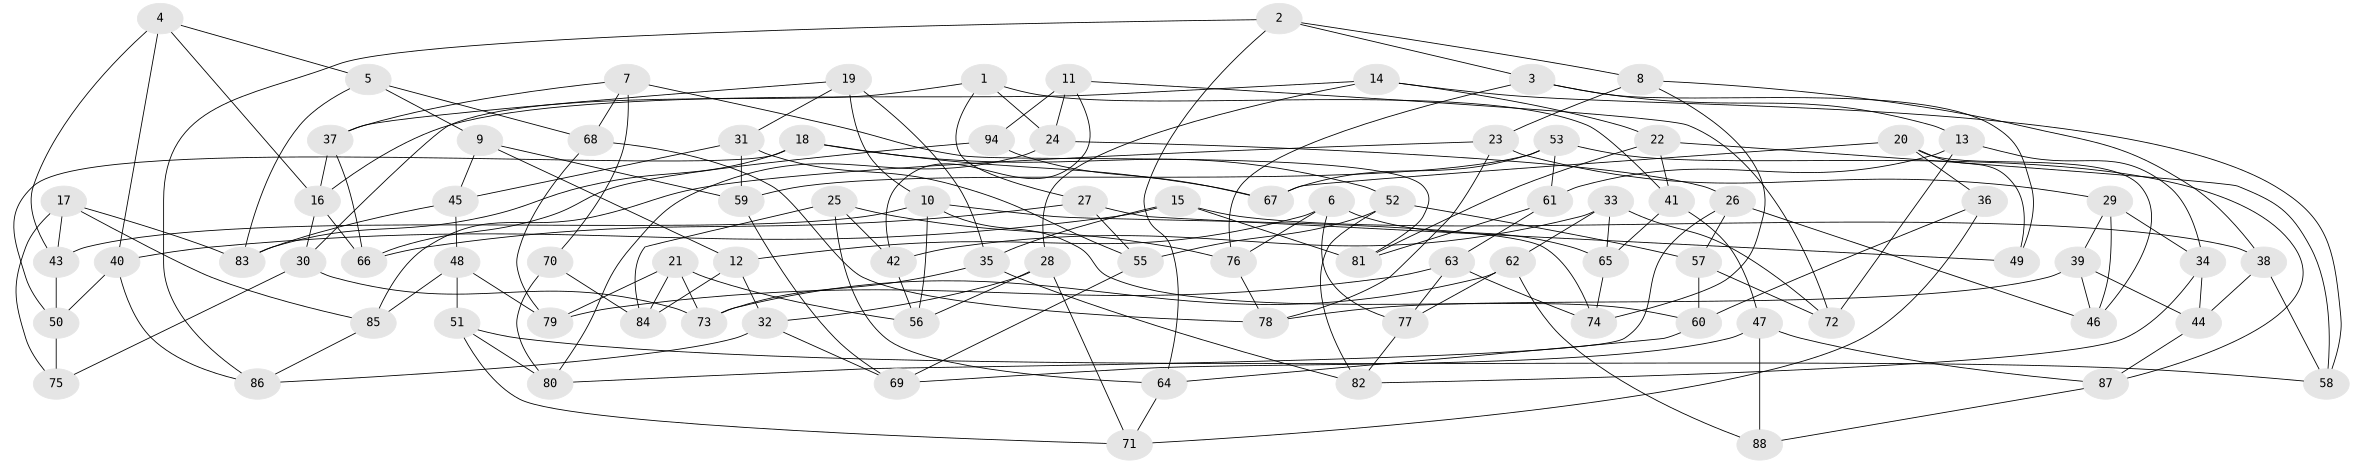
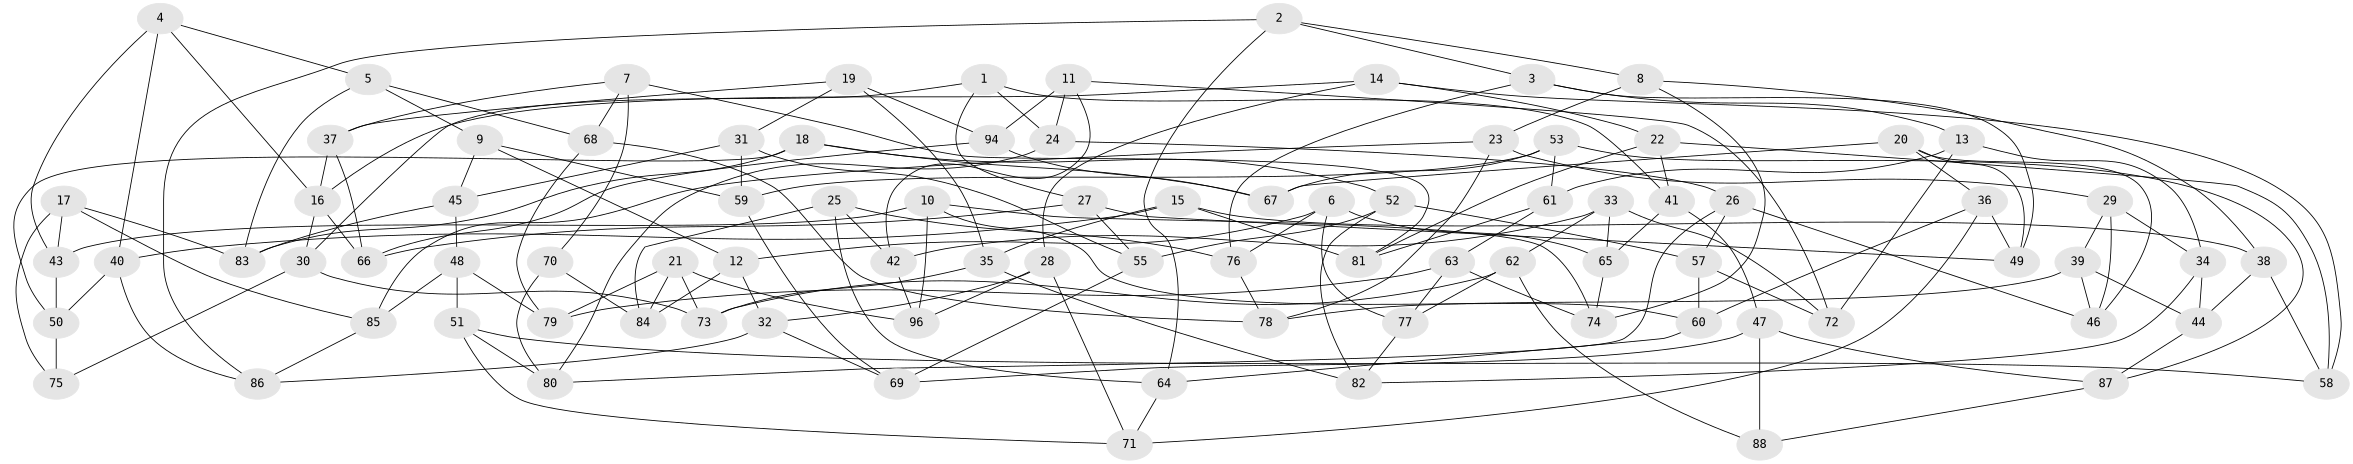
edge "19" -- "10": now "19" -- "94"
edge "36" -- "49": added
node "56": label "56" -> "96"
